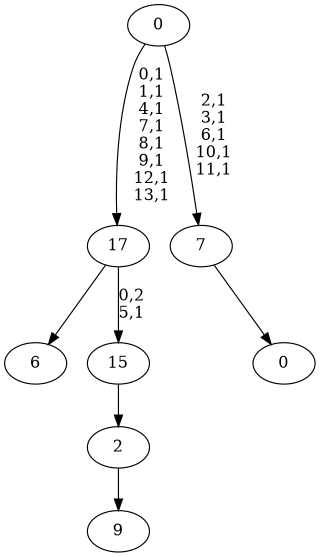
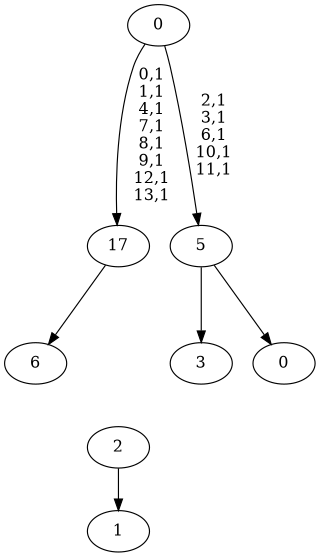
node "7": label "7" -> "5"
node "15": removed
node "3": added
node "9": label "9" -> "1"
